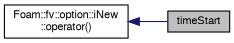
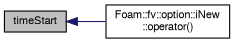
edge "timeStart" -> "Foam::fv::option::iNew ::operator()": reversed
